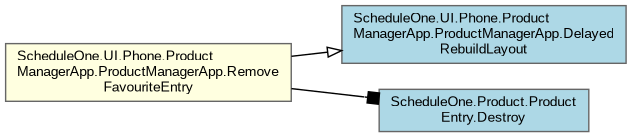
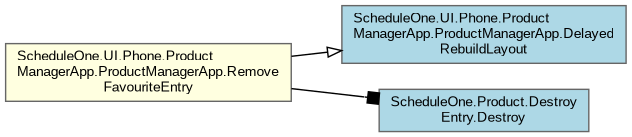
node "ScheduleOne.Product.Product Entry.Destroy": label "ScheduleOne.Product.Product Entry.Destroy" -> "ScheduleOne.Product.Destroy Entry.Destroy"
